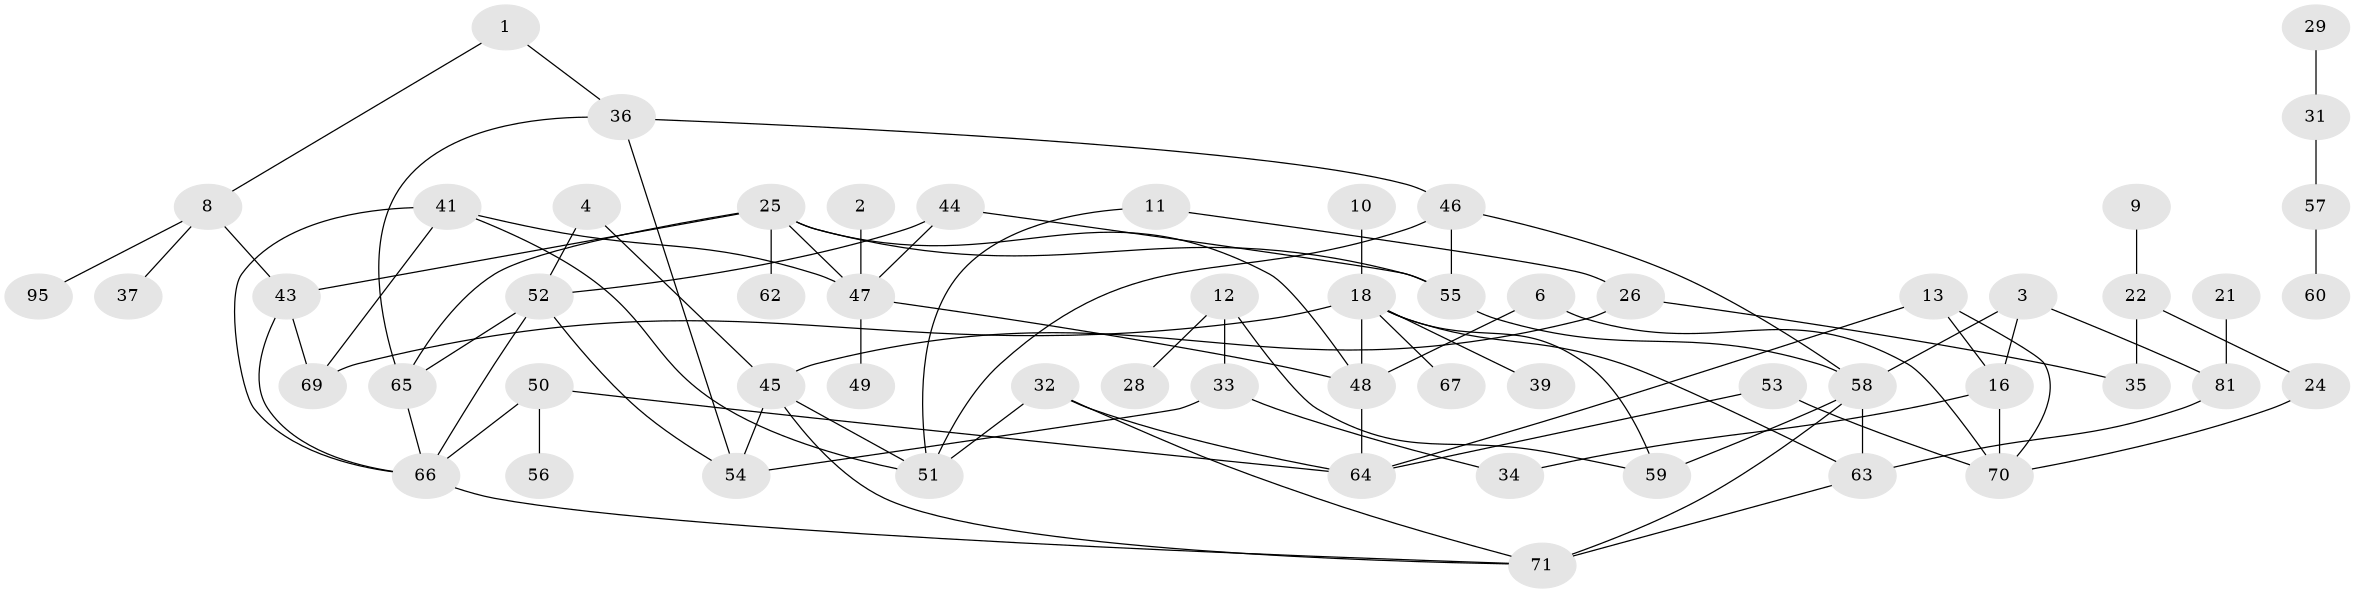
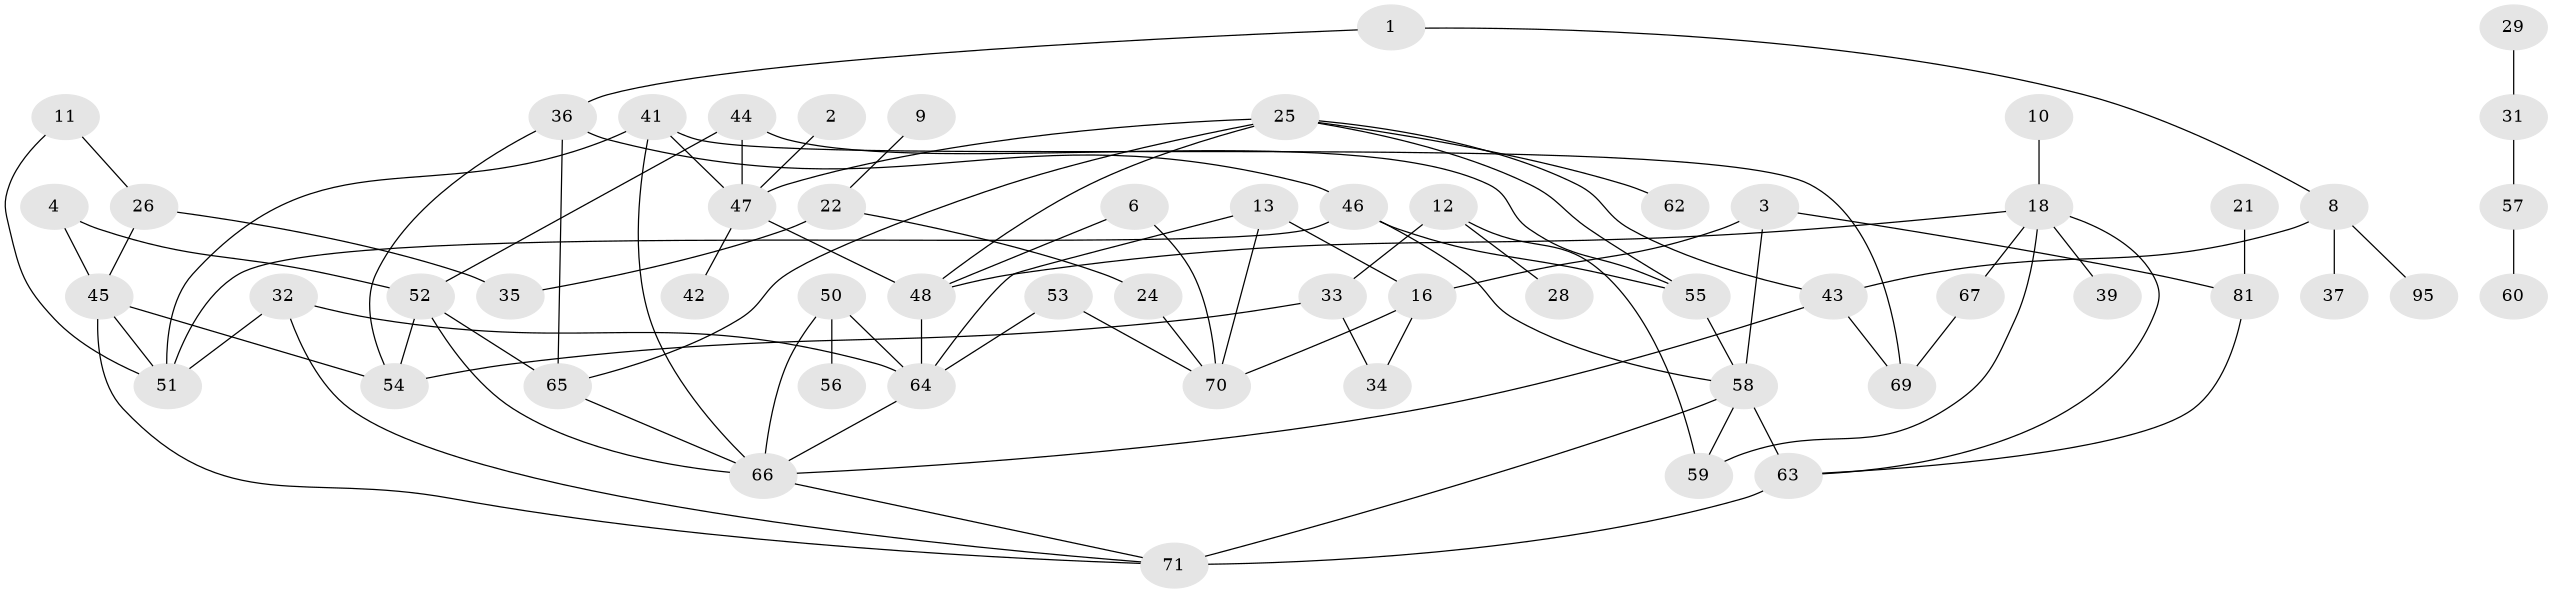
edge "18" -- "69": now "67" -- "69"
node "49": label "49" -> "42"
edge "64" -- "66": added
